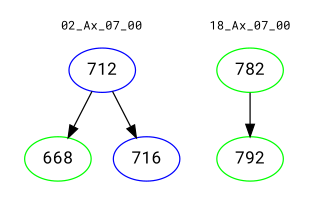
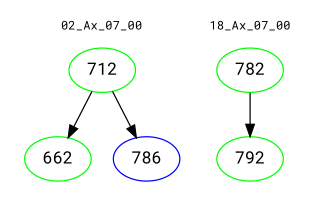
node "712": color blue -> green
node "668": label "668" -> "662"
node "716": label "716" -> "786"
